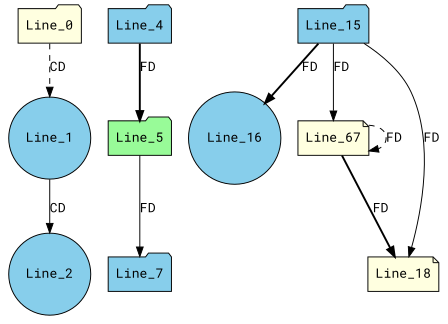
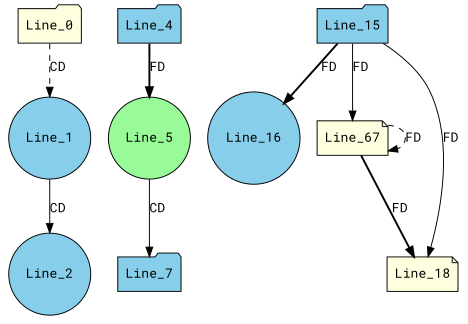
node "Line_5": shape folder -> circle
edge "Line_5" -> "Line_7": label "FD" -> "CD"
